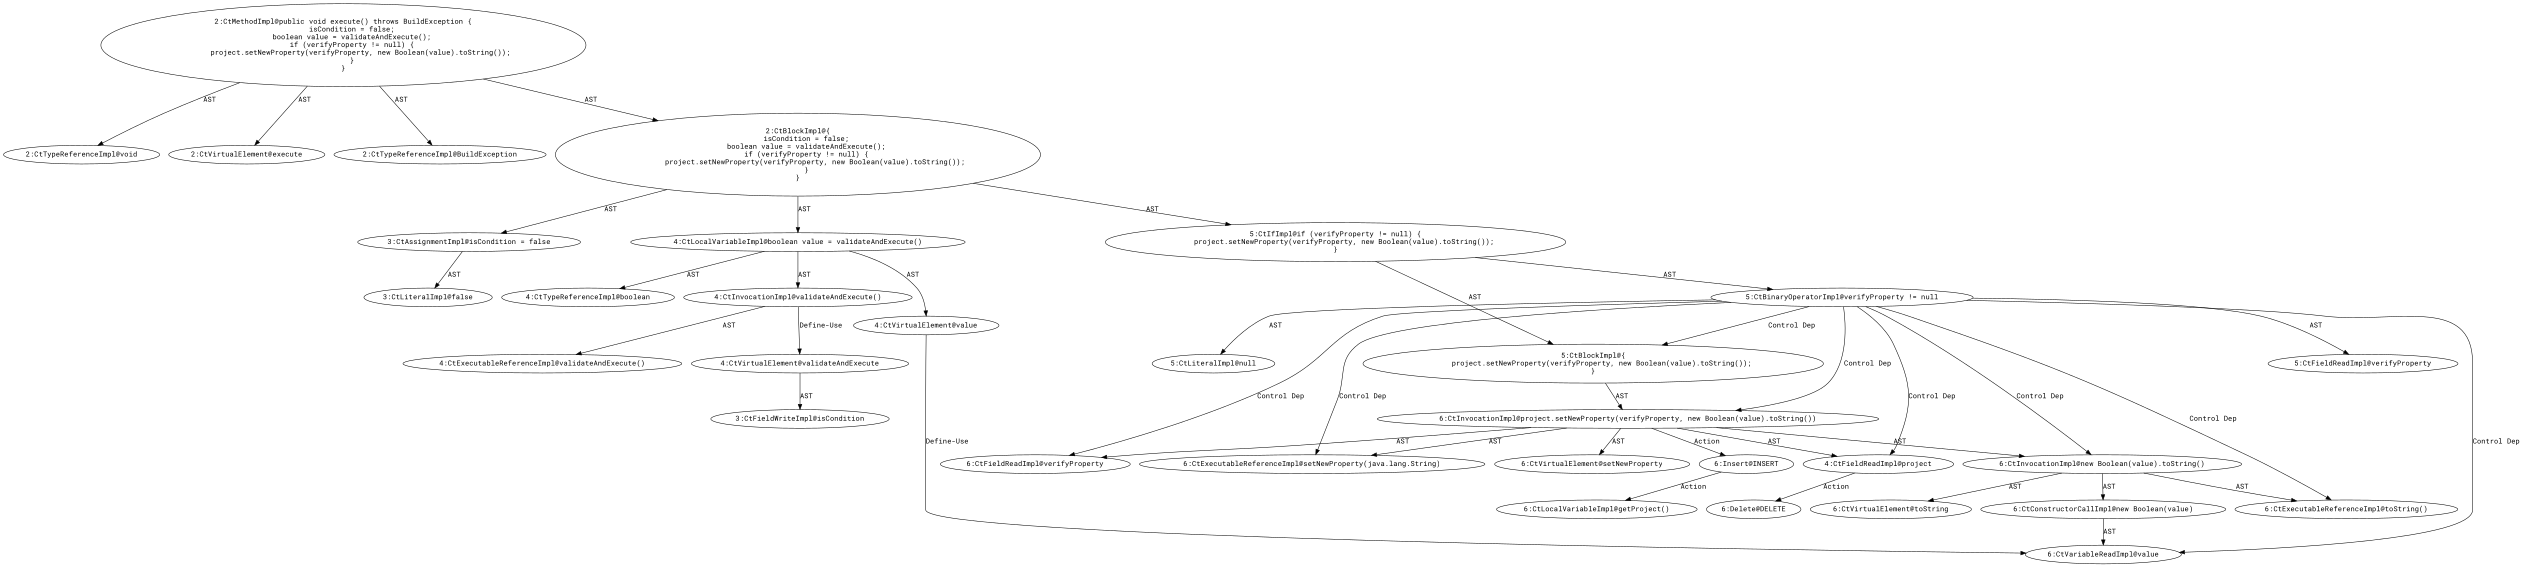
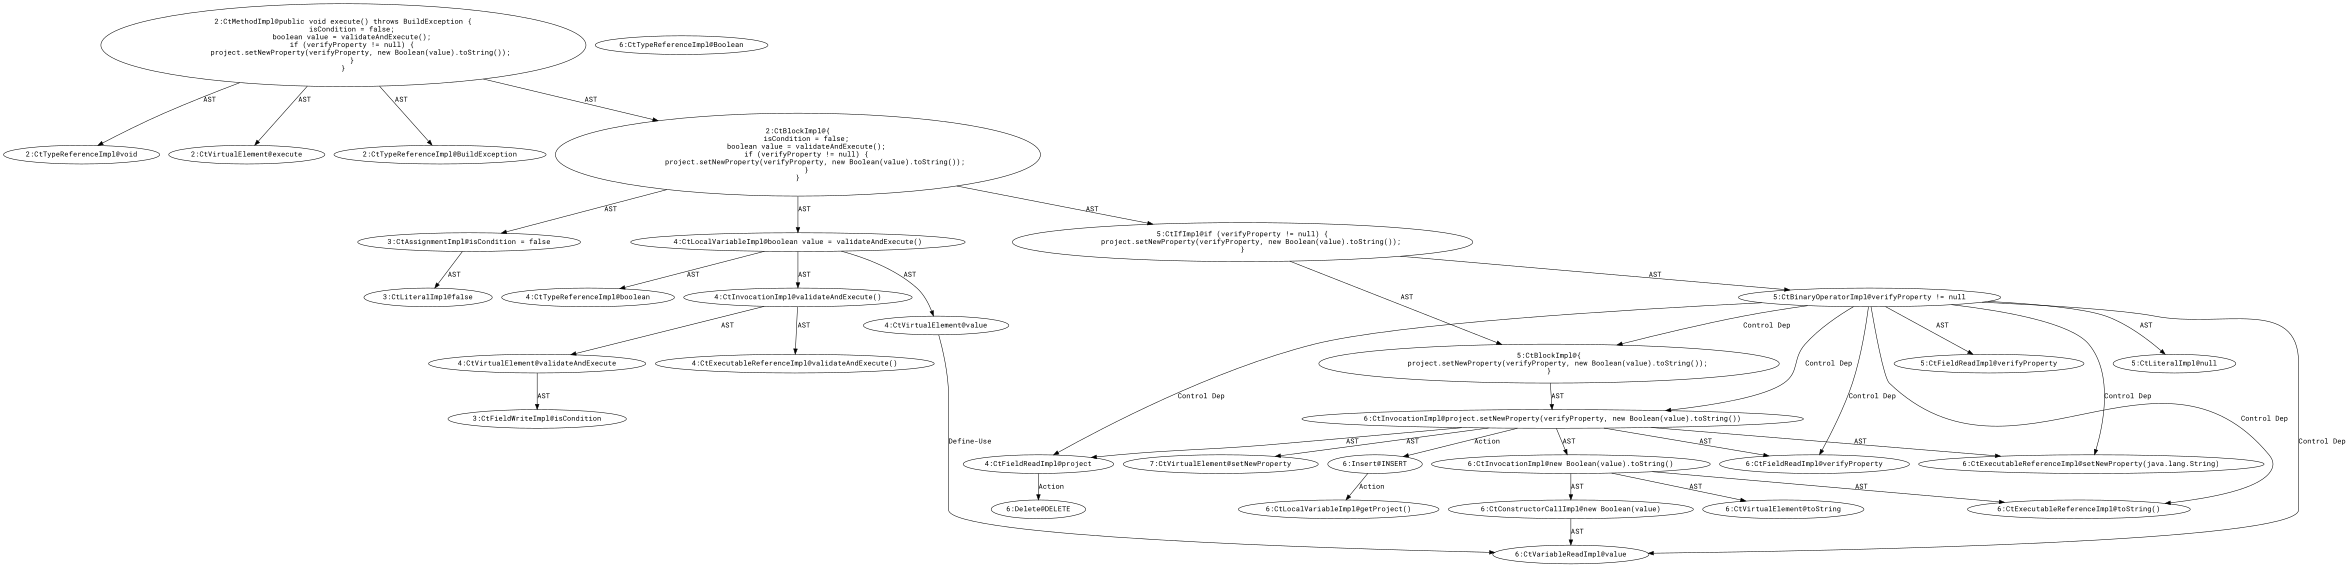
node "6:CtTypeReferenceImpl@Boolean": added
edge "4:CtInvocationImpl@validateAndExecute()" -> "4:CtVirtualElement@validateAndExecute": label "Define-Use" -> "AST"
edge "5:CtBinaryOperatorImpl@verifyProperty != null" -> "6:CtInvocationImpl@new Boolean(value).toString()": removed, label "Control Dep"
node "6:CtVirtualElement@setNewProperty": label "6:CtVirtualElement@setNewProperty" -> "7:CtVirtualElement@setNewProperty"
